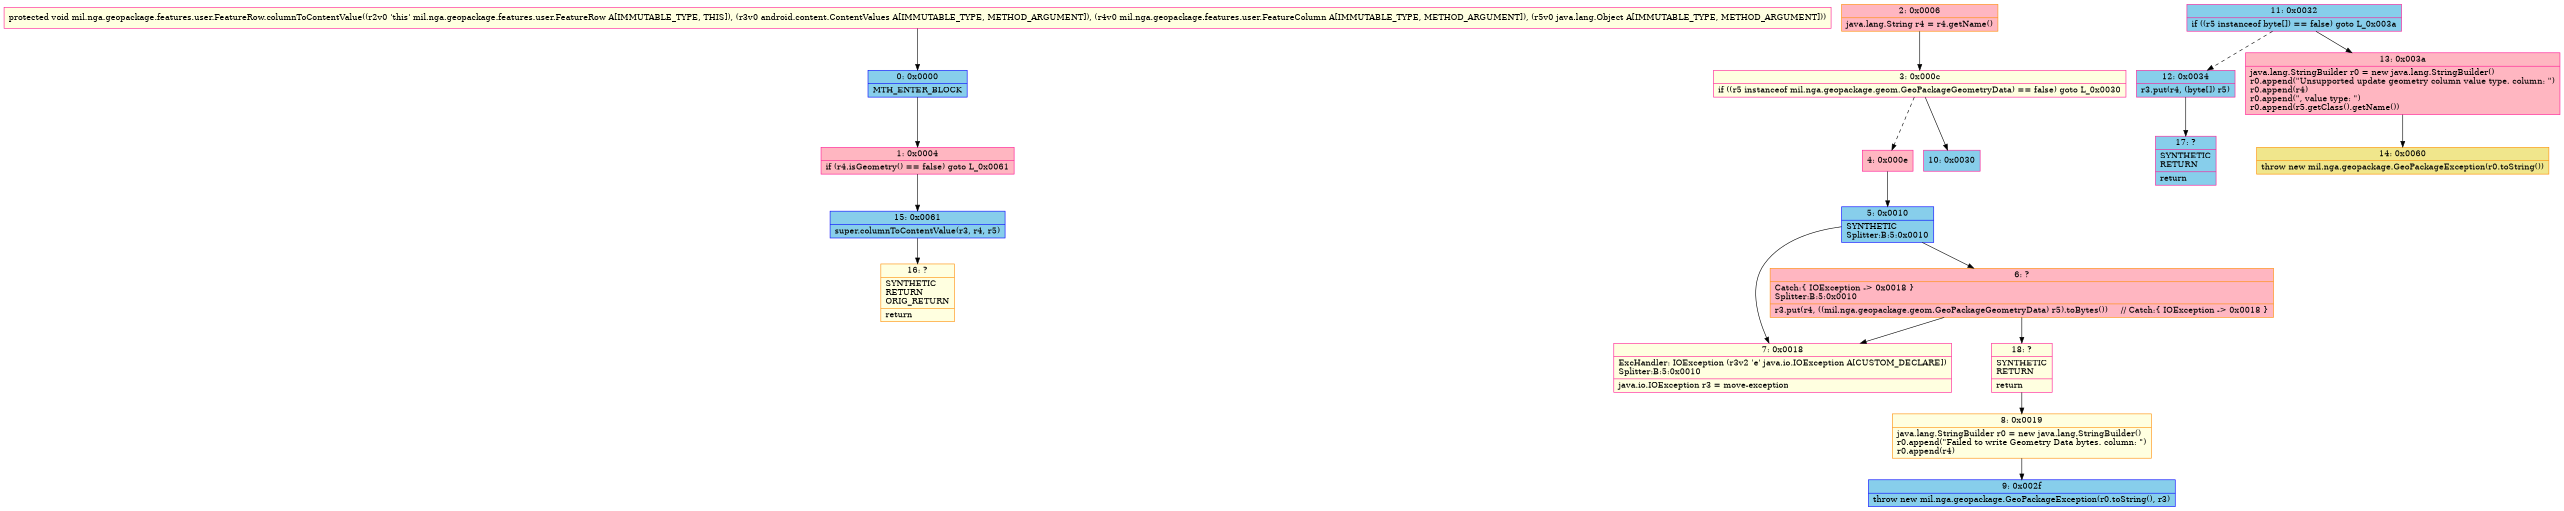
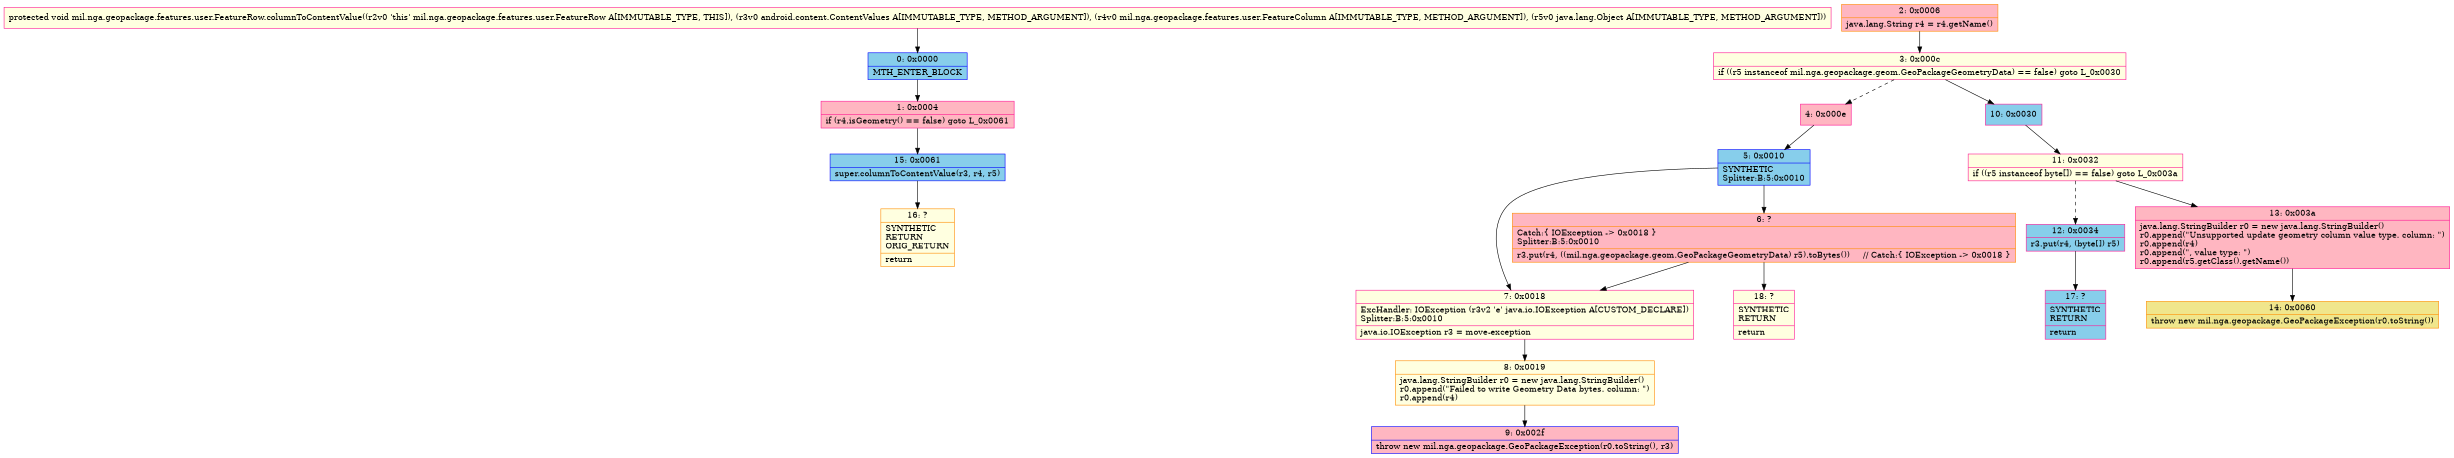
node "11: 0x0032": fillcolor skyblue -> lightyellow
edge "10: 0x0030" -> "11: 0x0032": added
edge "18: ?" -> "8: 0x0019": now "7: 0x0018" -> "8: 0x0019"
node "9: 0x002f": fillcolor skyblue -> lightpink
